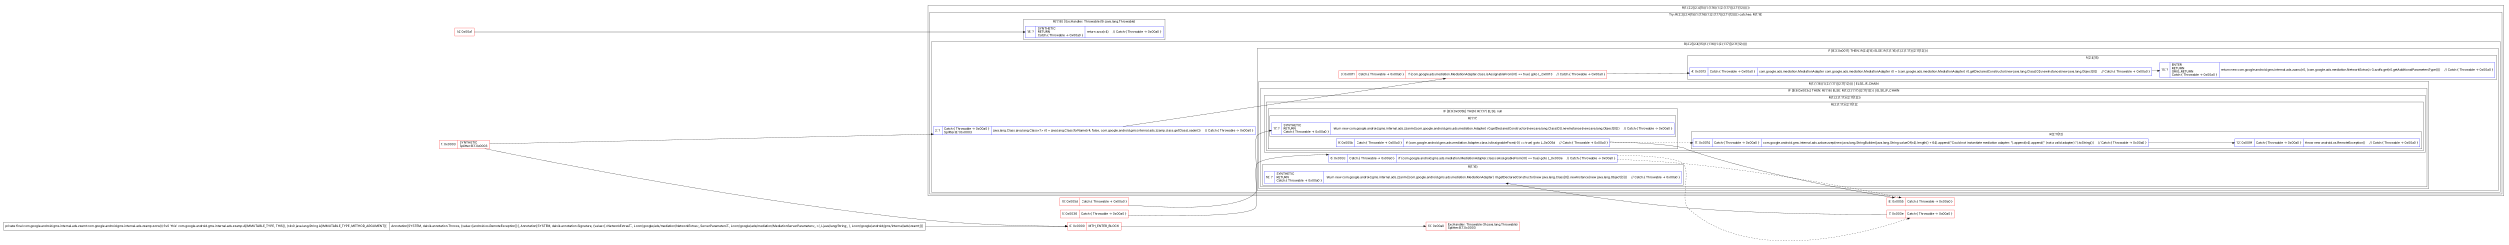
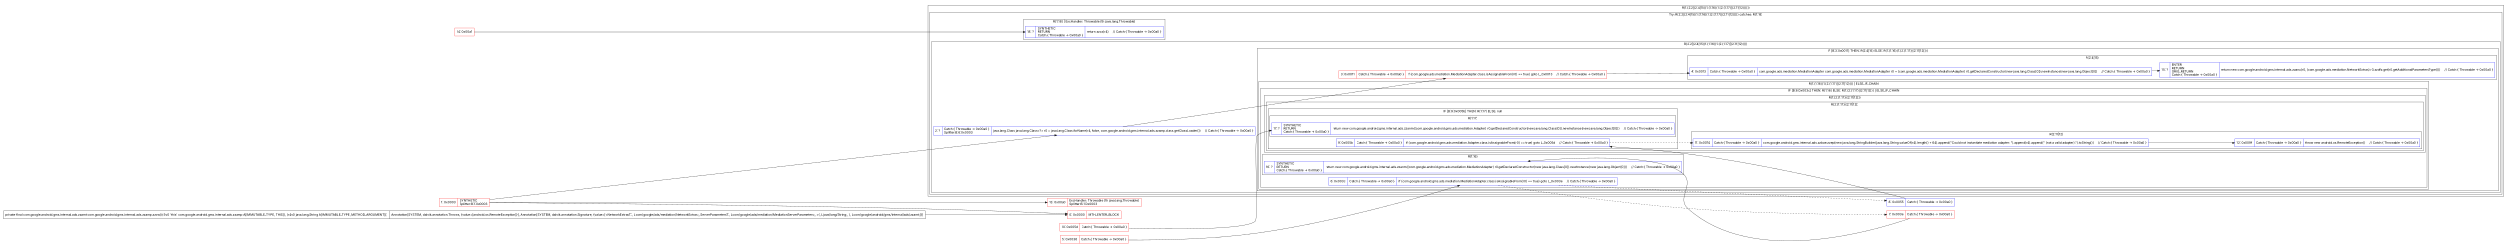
node "2: ?": text "Splitter:B:1:0x0003" -> "Splitter:B:6:0x0003"
edge "9: 0x005b" -> "8: 0x0055": reversed
node "8: 0x0055": color red -> blue
edge "0: 0x0000" -> "13: 0x00a0": now "1: 0x0003" -> "13: 0x00a0"
